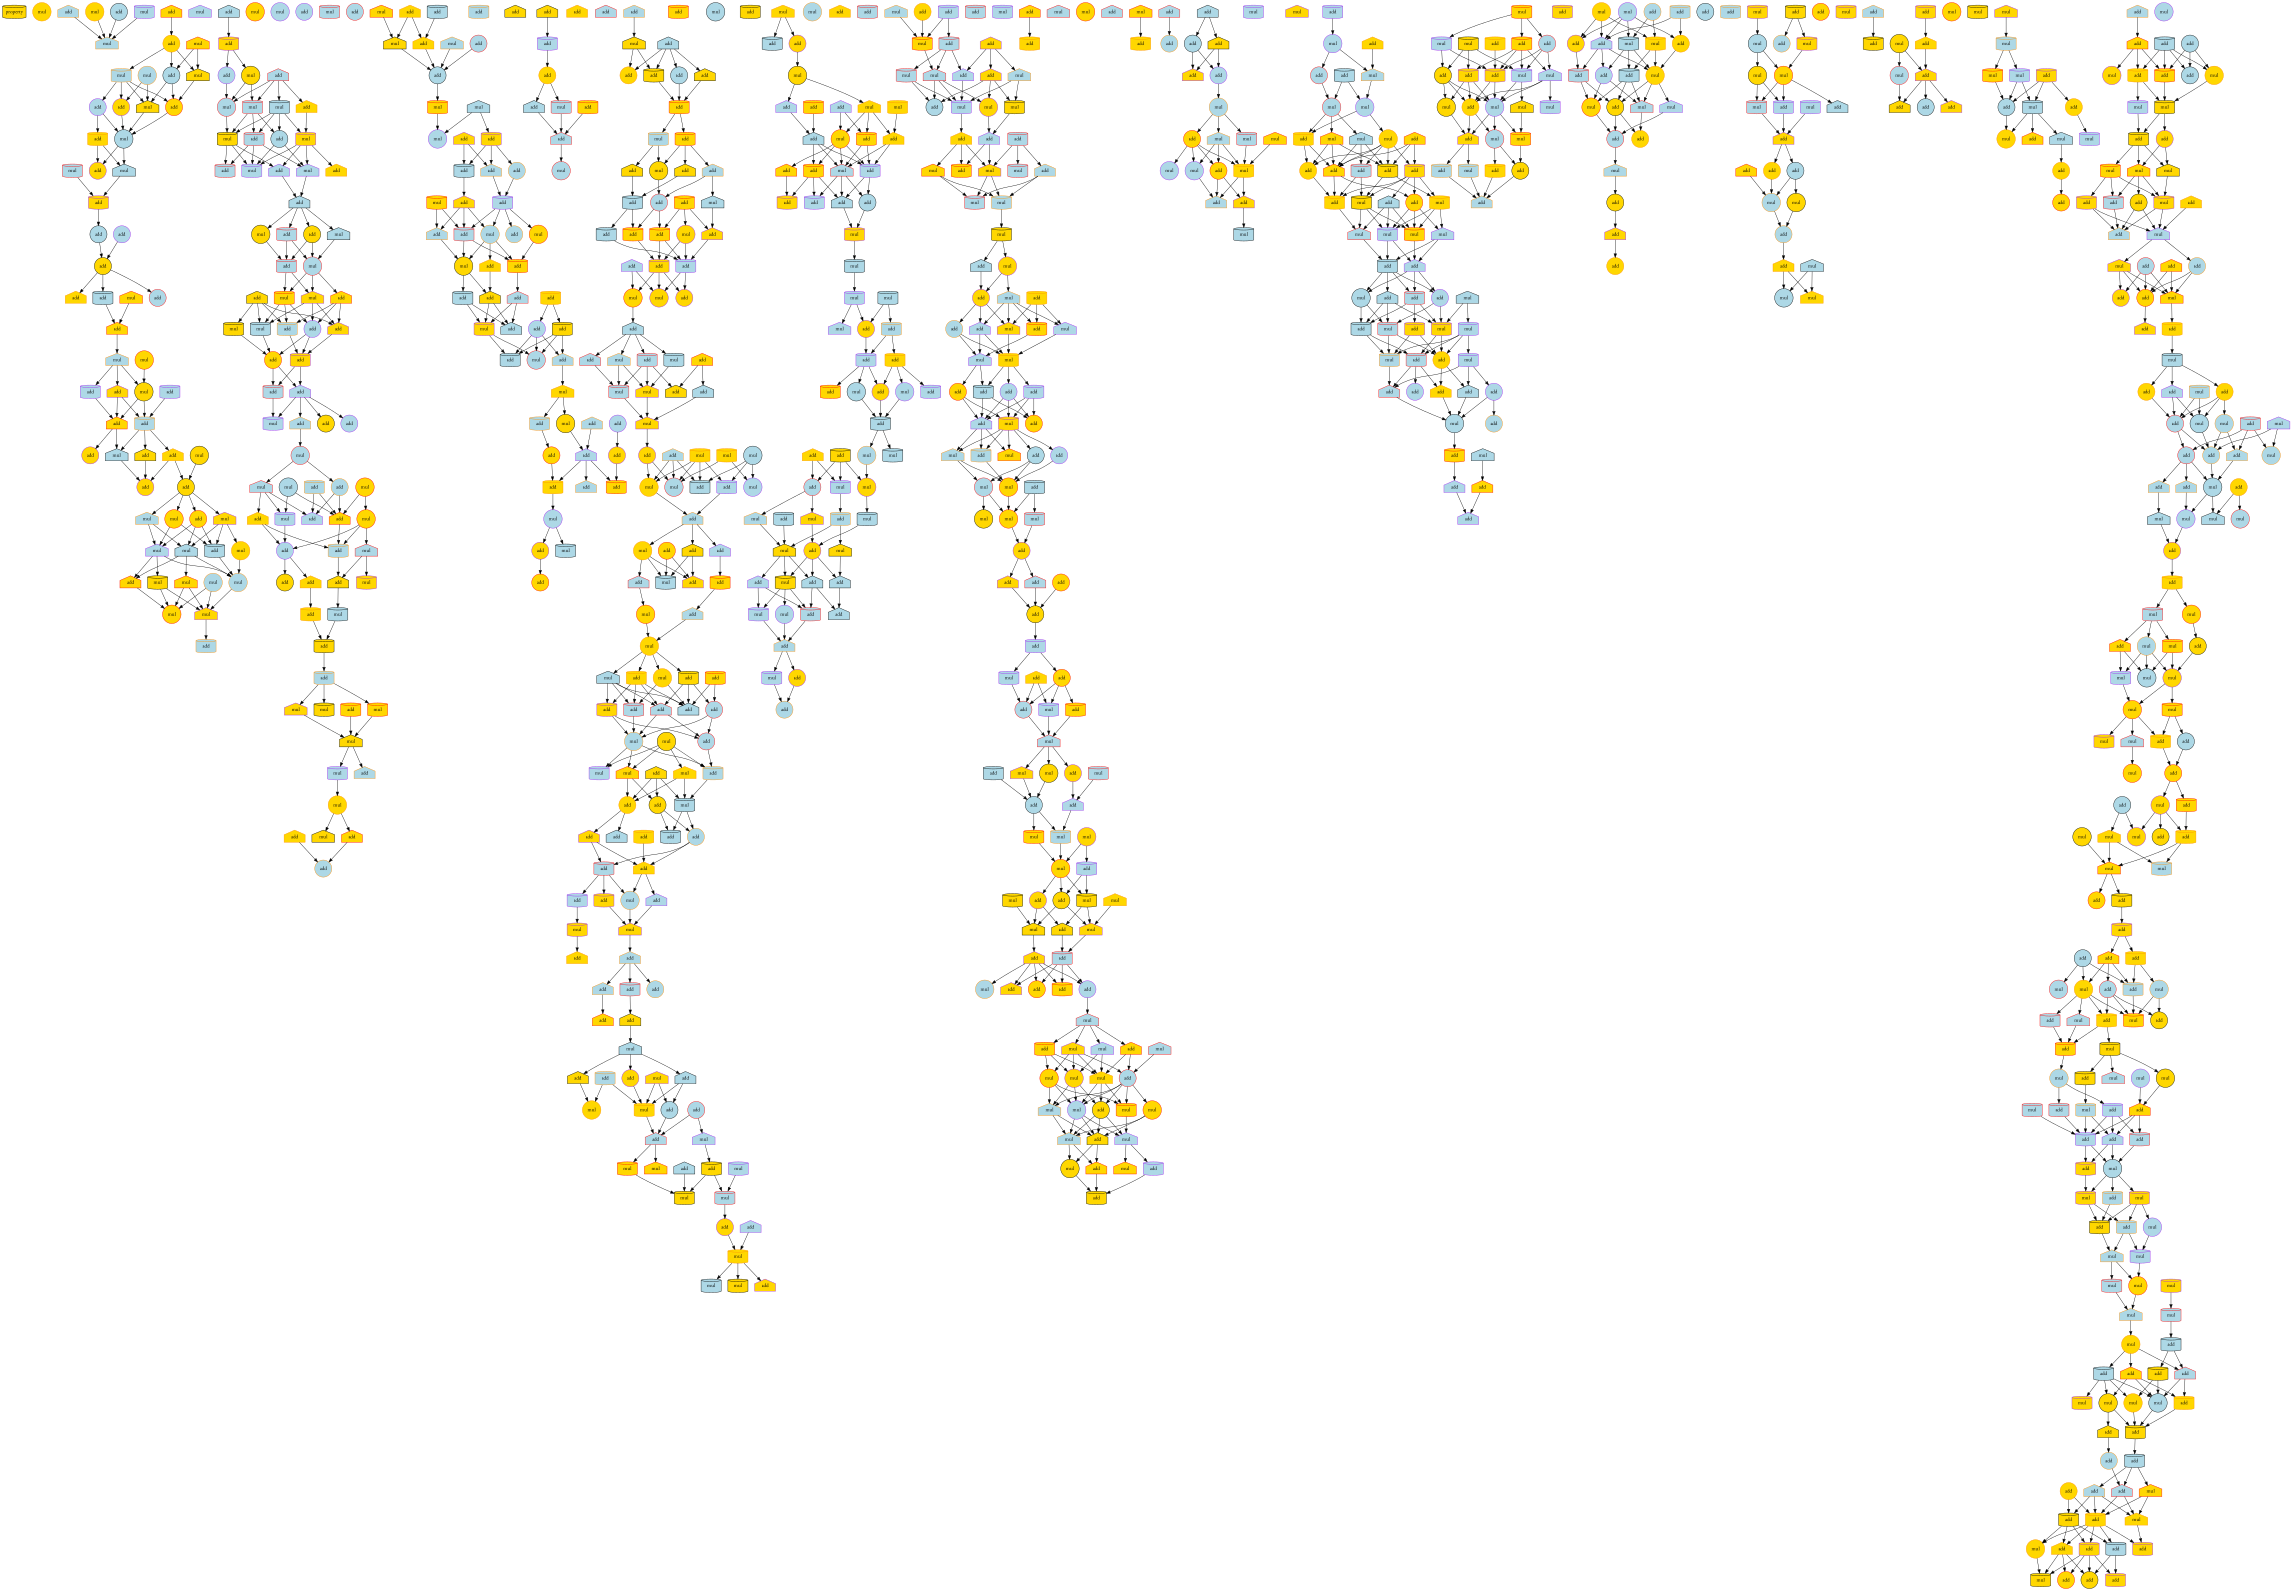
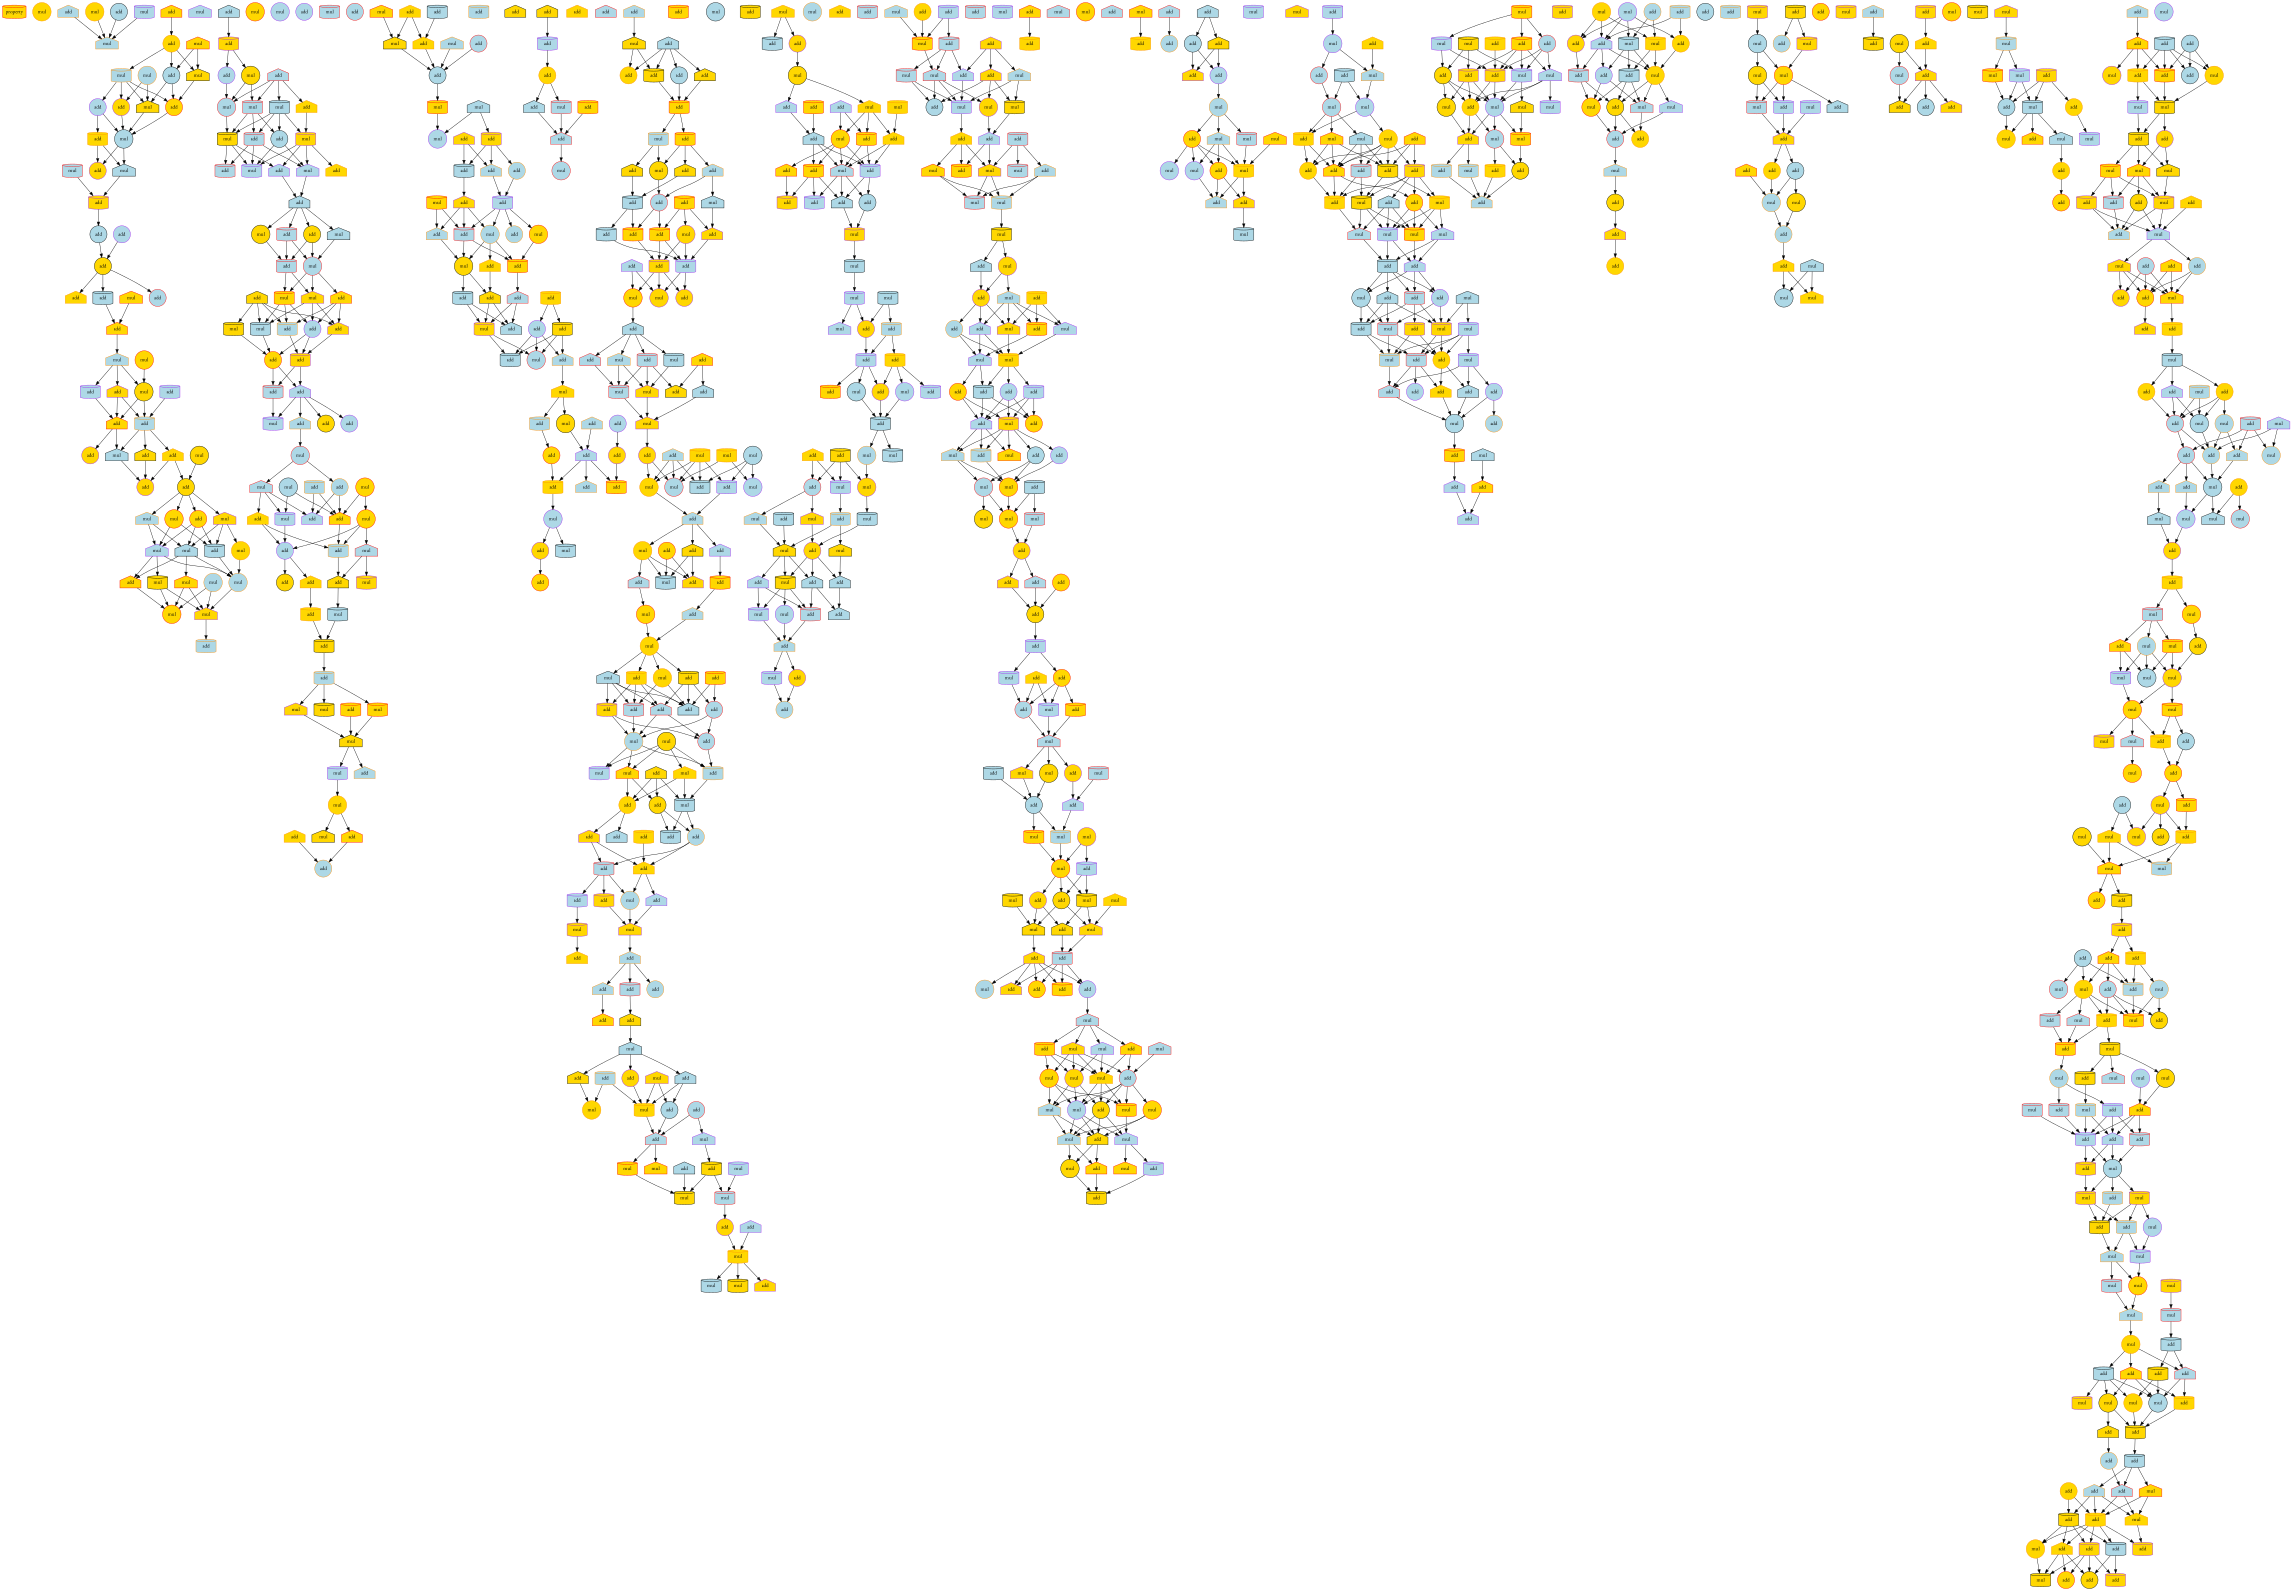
node "property": color black -> red
